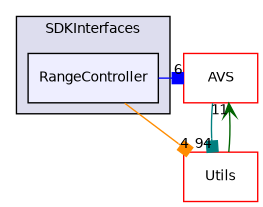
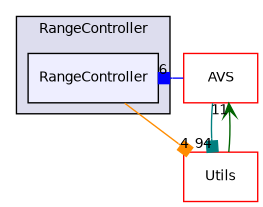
cluster "SDKInterfaces": label "SDKInterfaces" -> "RangeController"
edge "RangeController" -> "AVS": reversed
